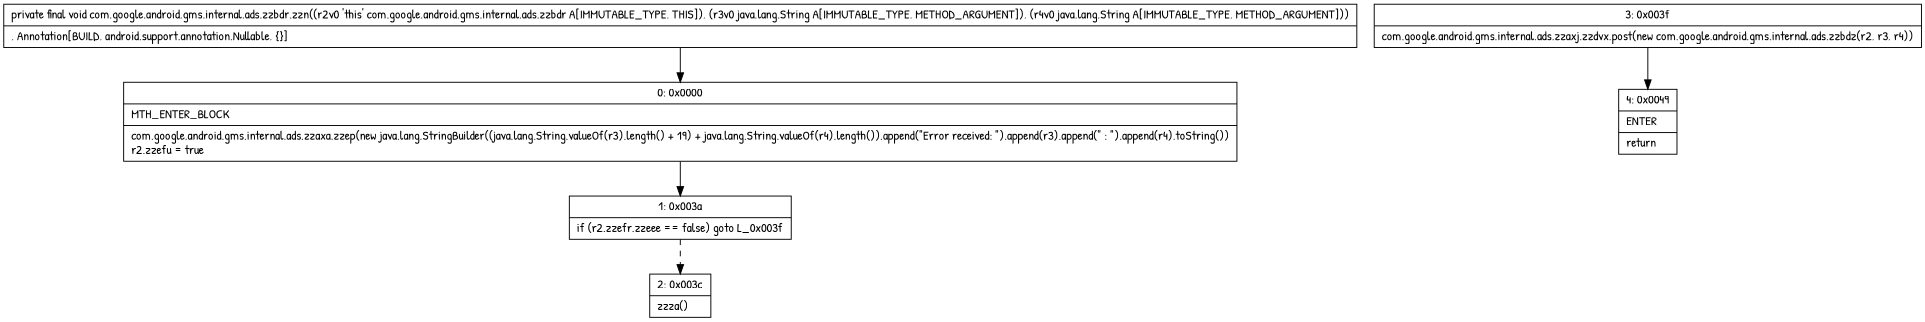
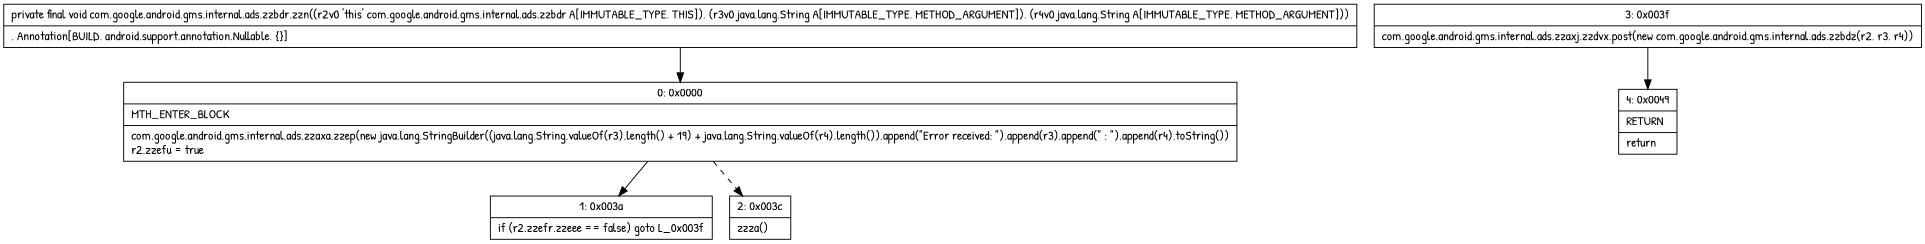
node "4: 0x0049": text "ENTER" -> "RETURN"
edge "1: 0x003a" -> "2: 0x003c": now "0: 0x0000" -> "2: 0x003c"
